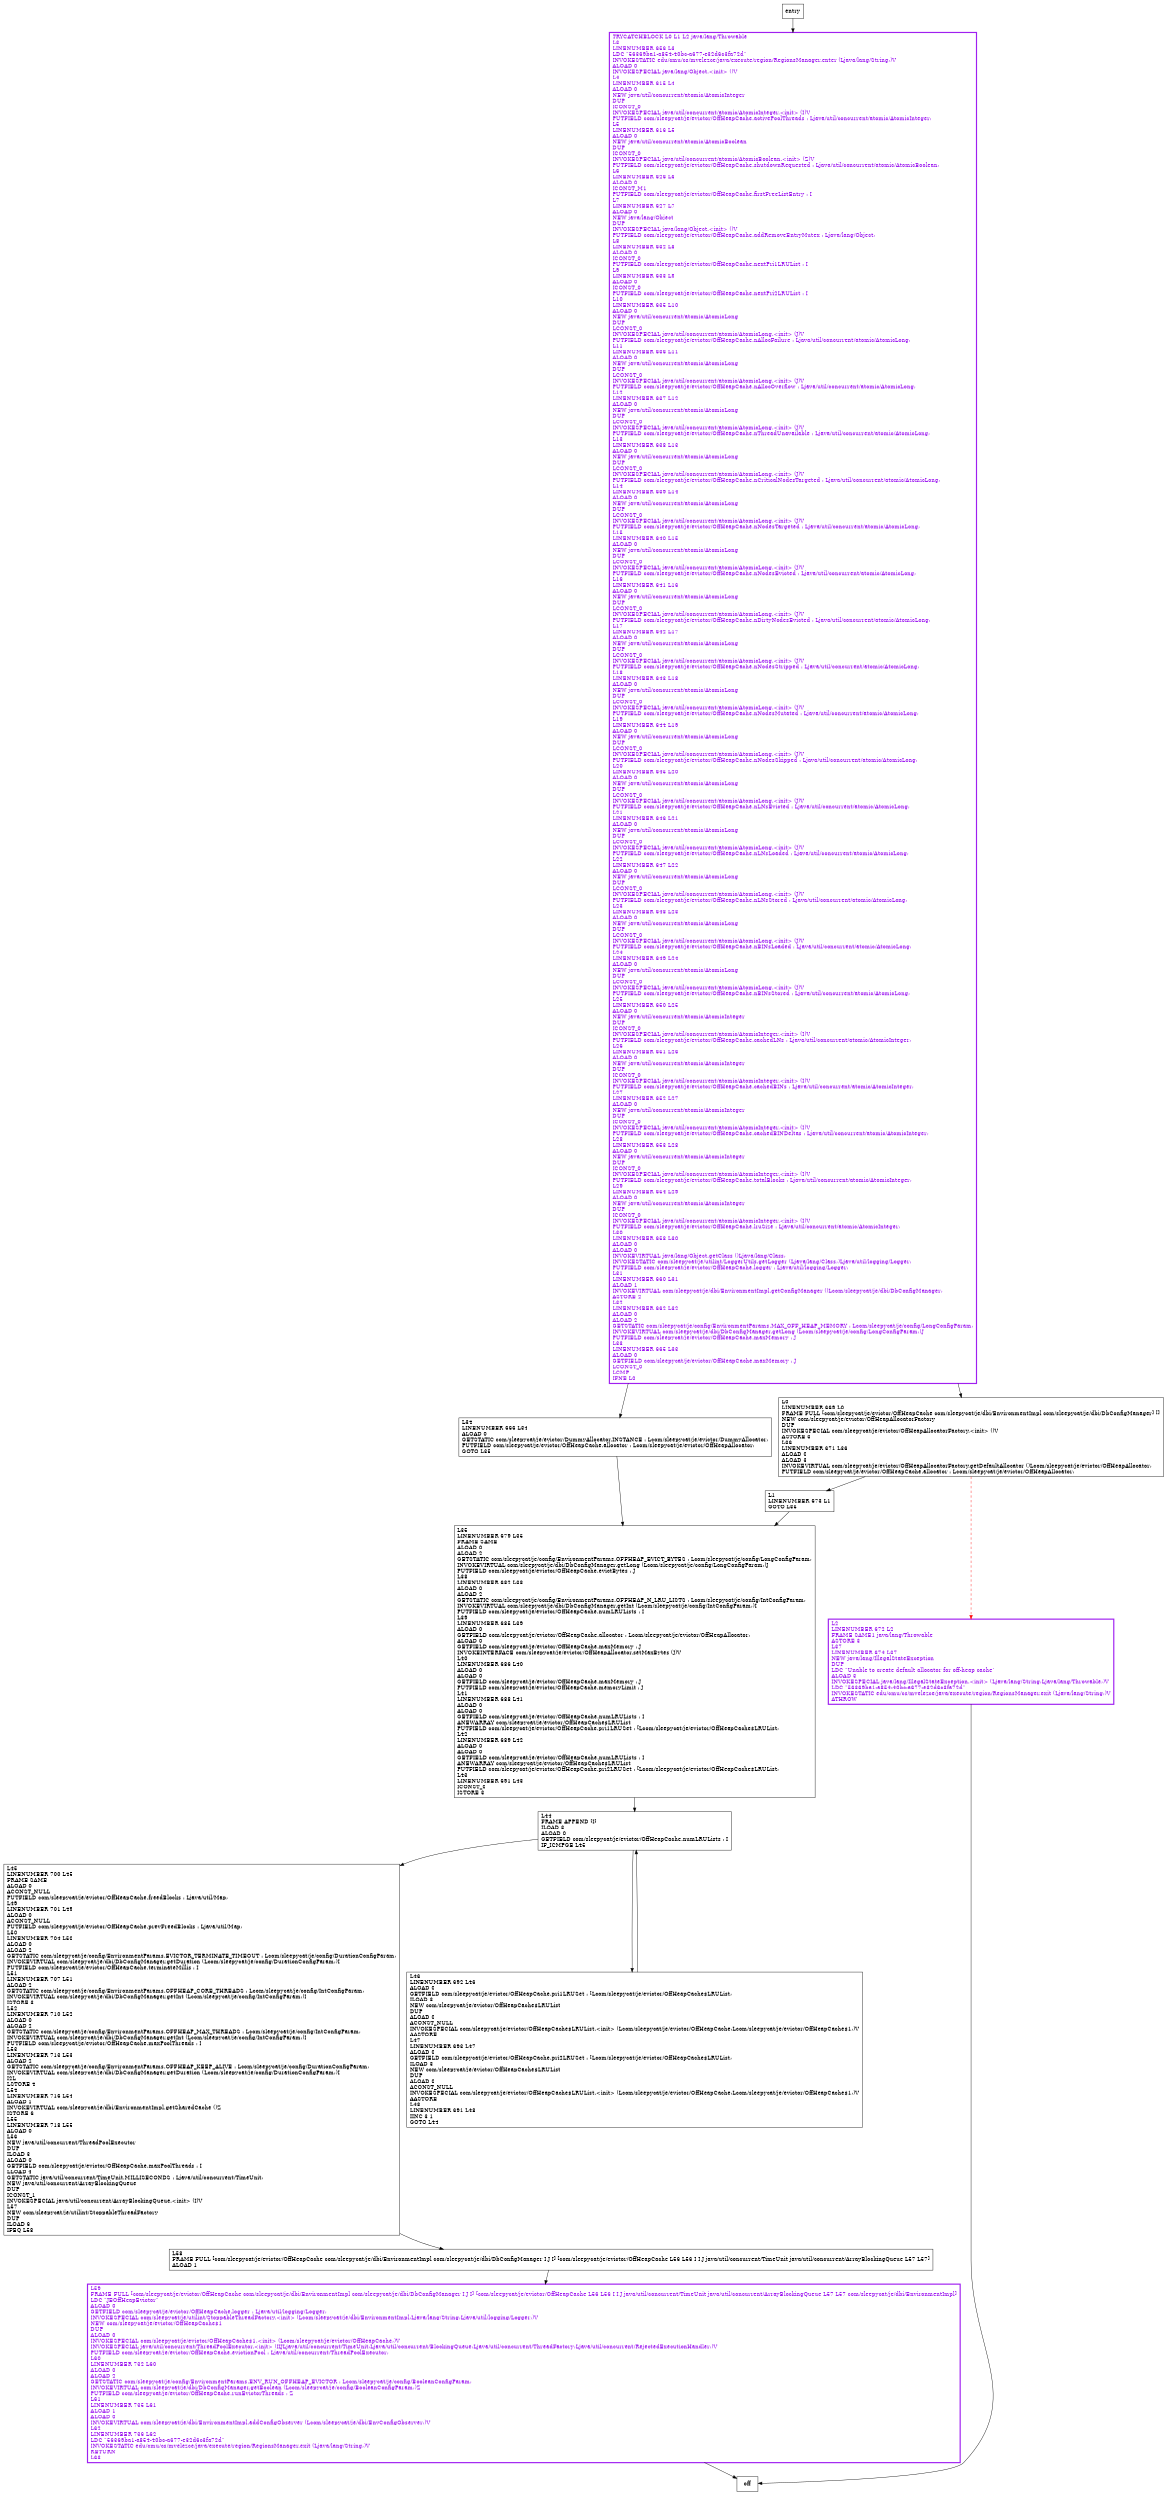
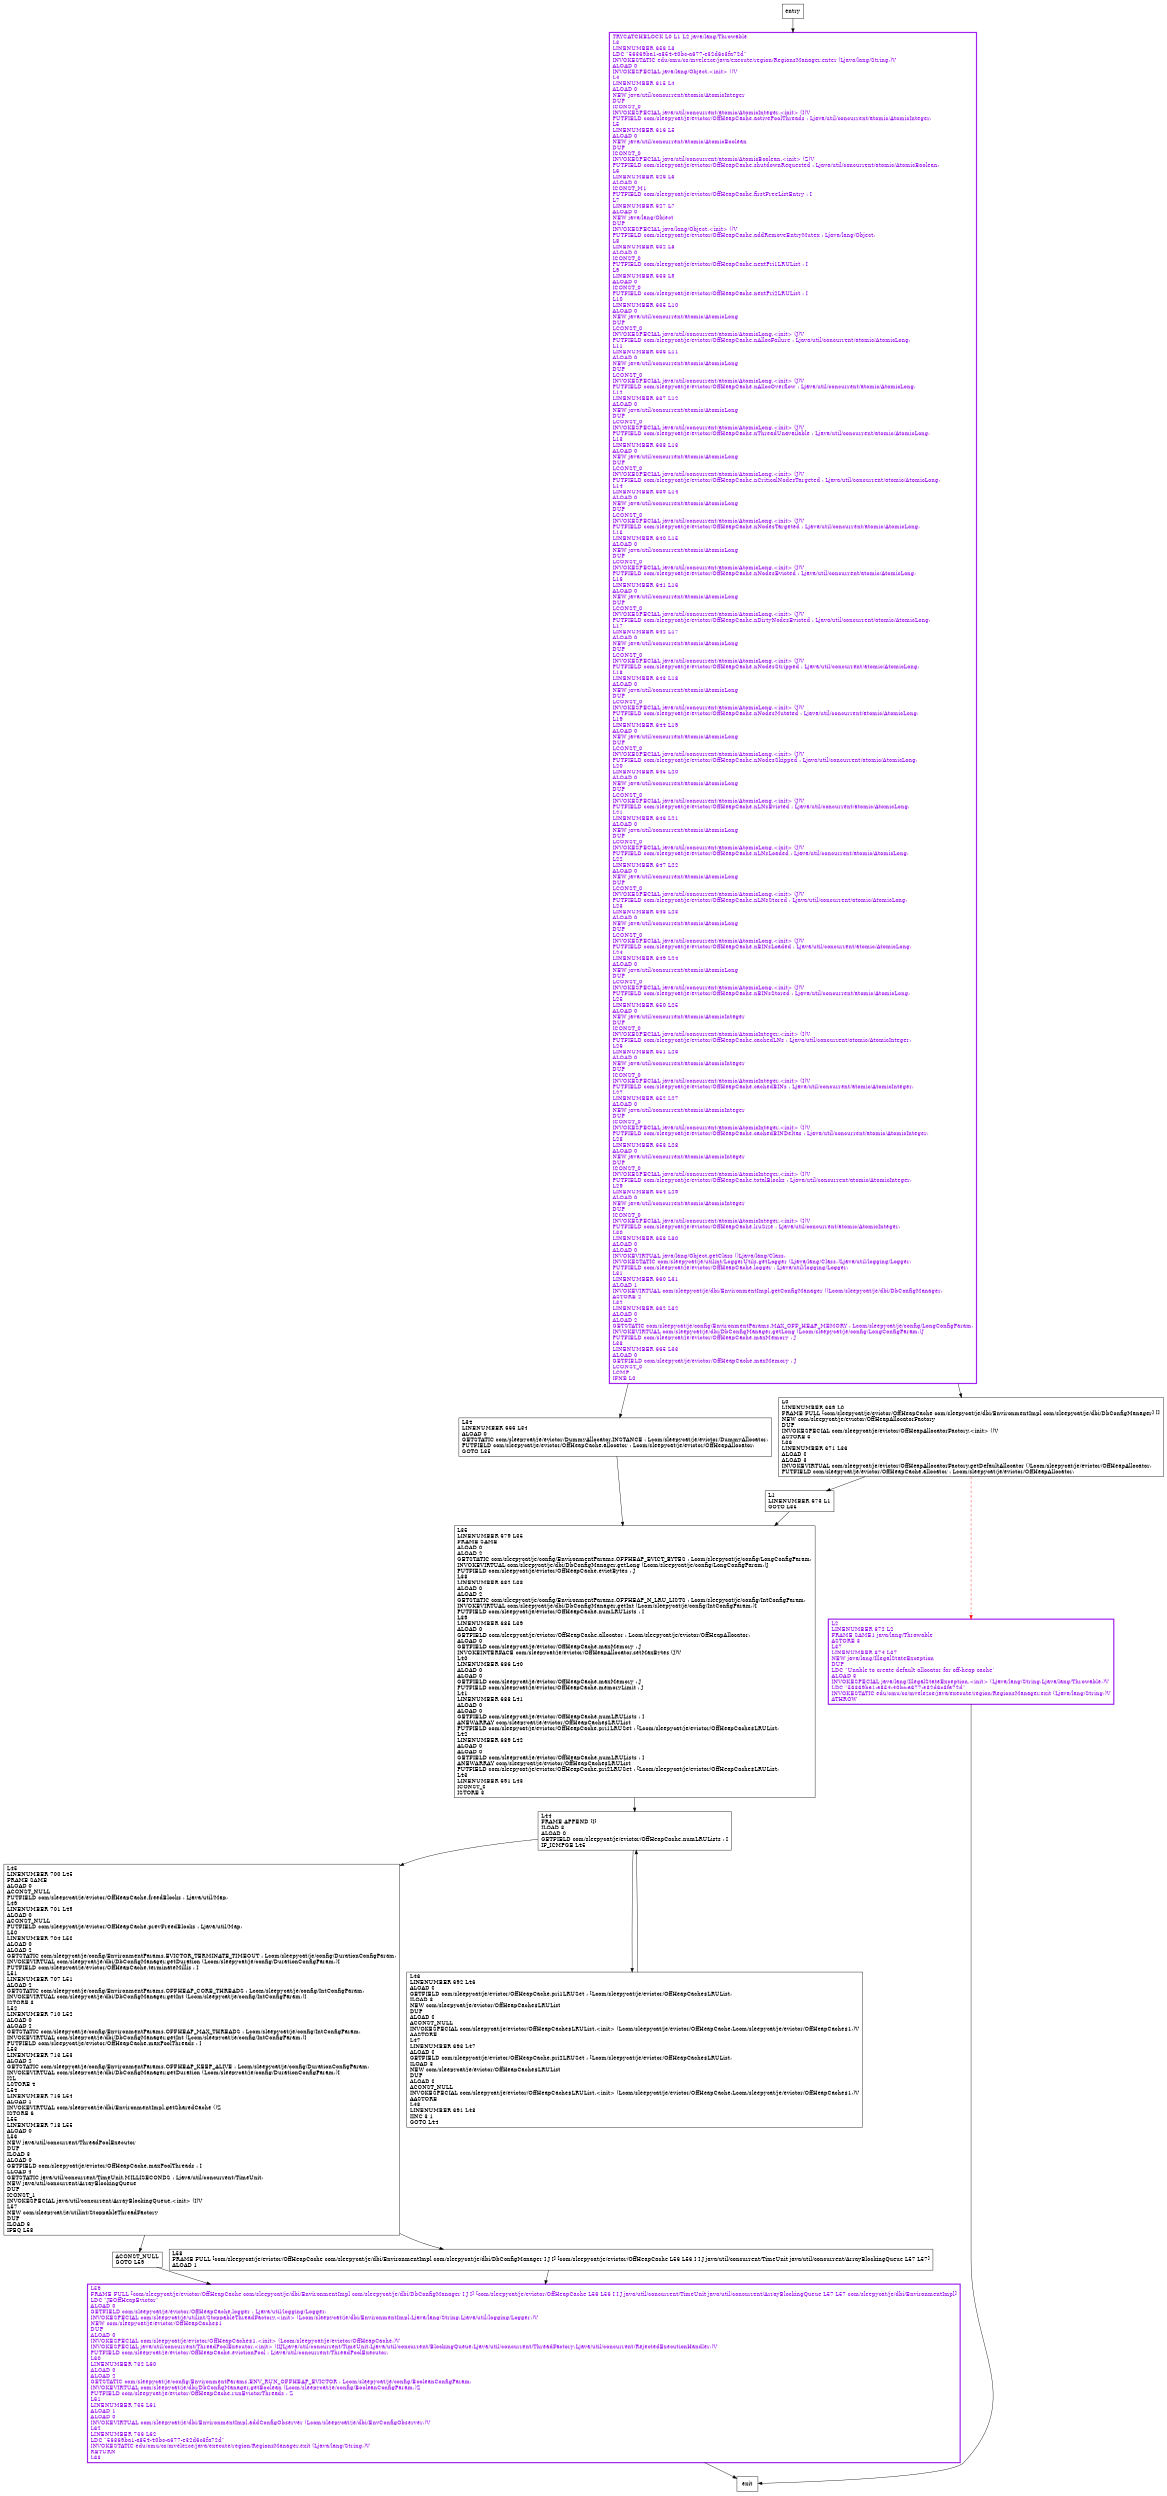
node "ACONST_NULL GOTO L59": added
node "off": label "off" -> "exit"
